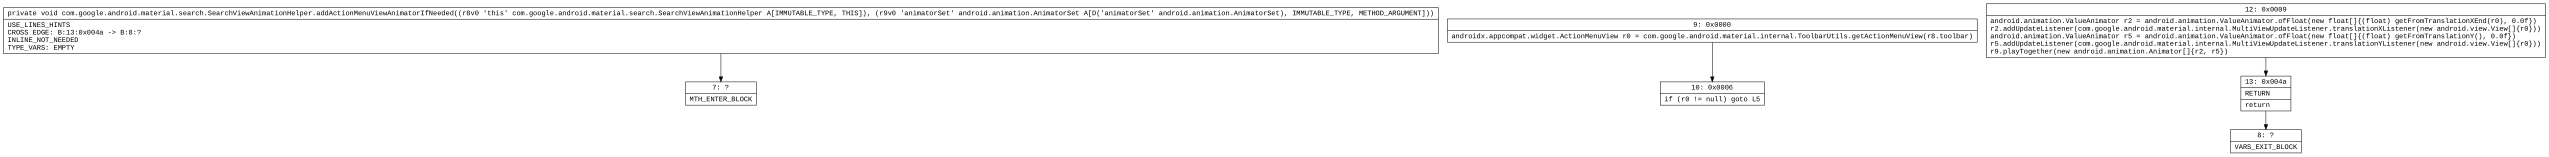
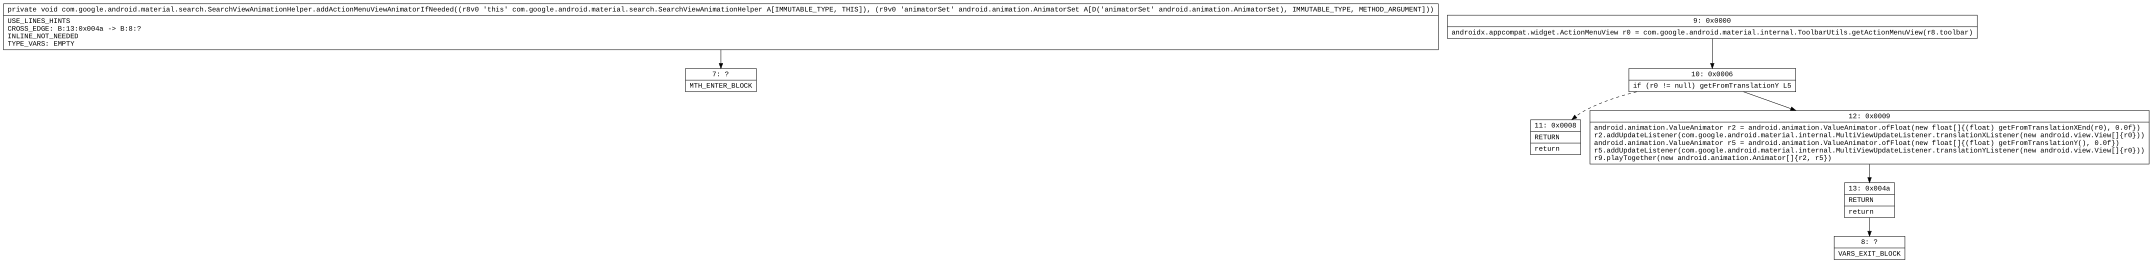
node "10: 0x0006": text "if (r0 != null) goto L5" -> "if (r0 != null) getFromTranslationY L5"
edge "10: 0x0006" -> "12: 0x0009": added
node "11: 0x0008": added
